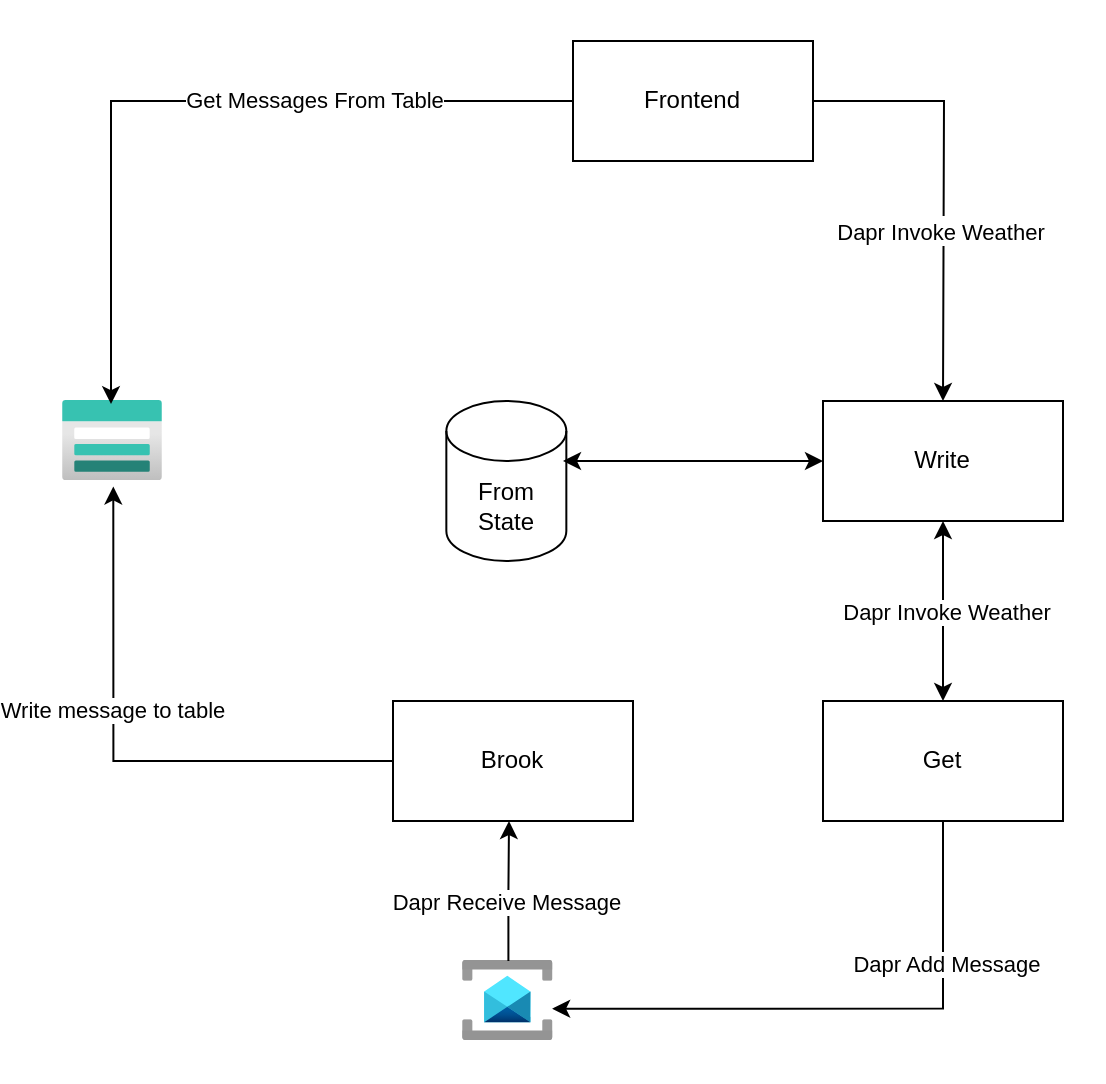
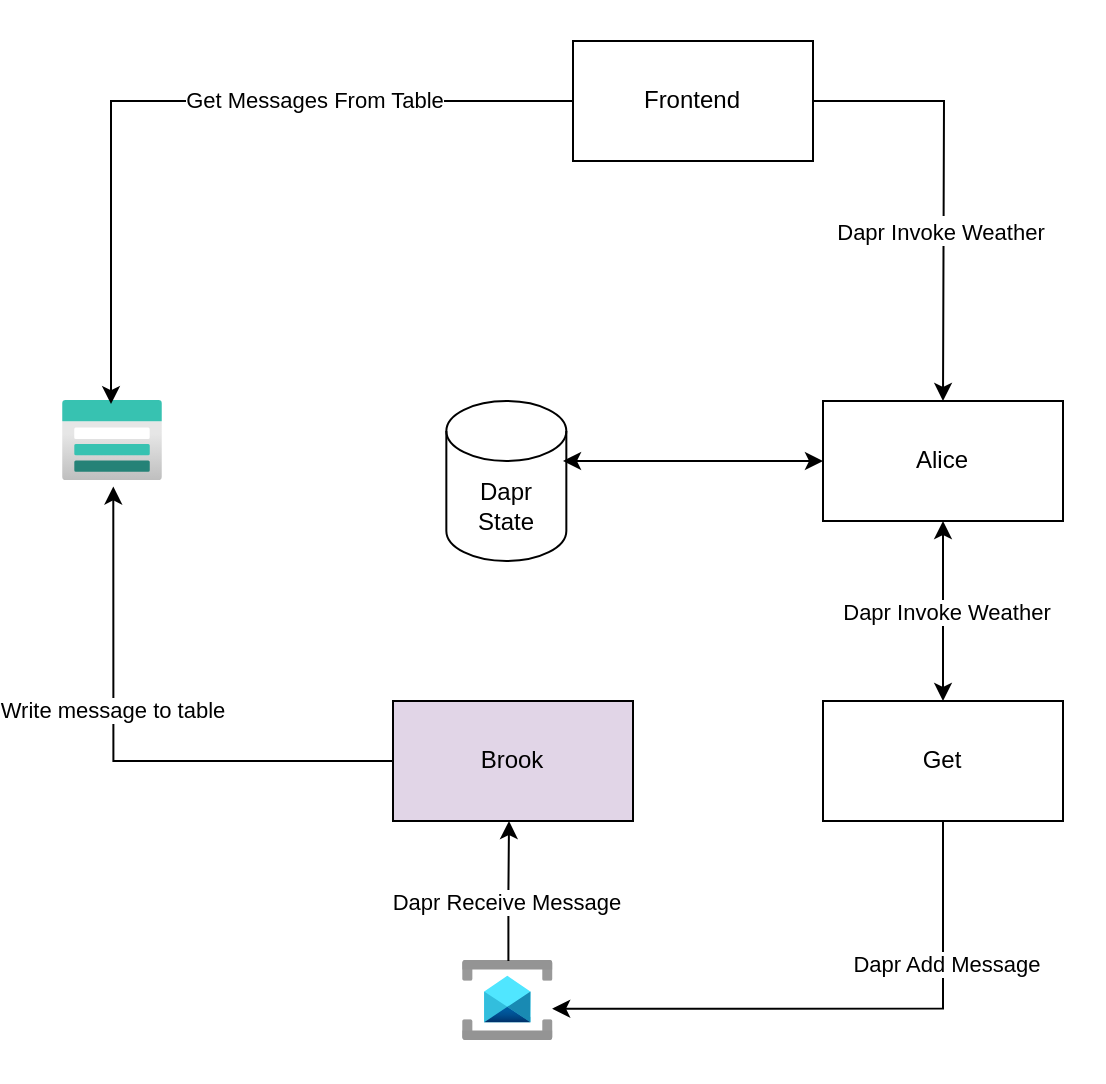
node "Write": label "Write" -> "Alice"
node "From State": label "From State" -> "Dapr State"
node "Brook": fillcolor #ffffff -> #e1d5e7
